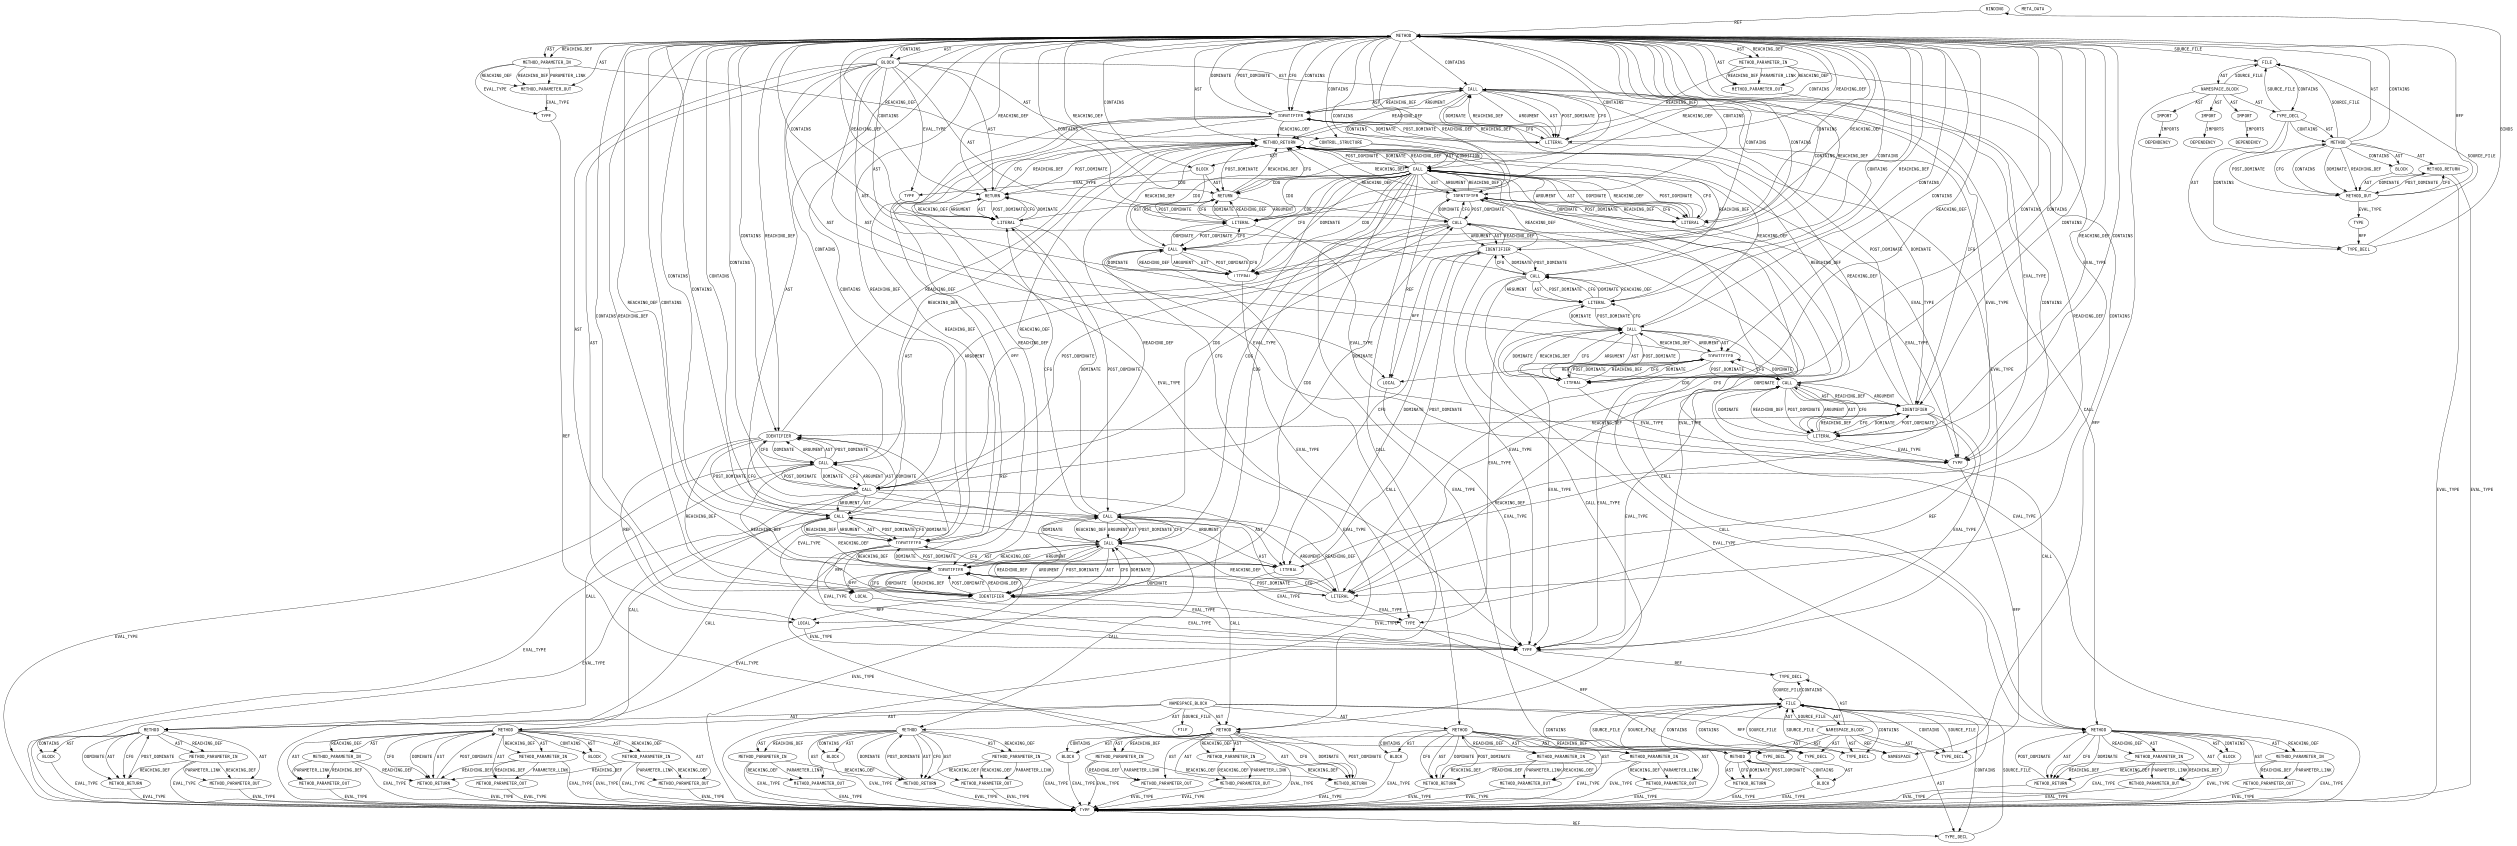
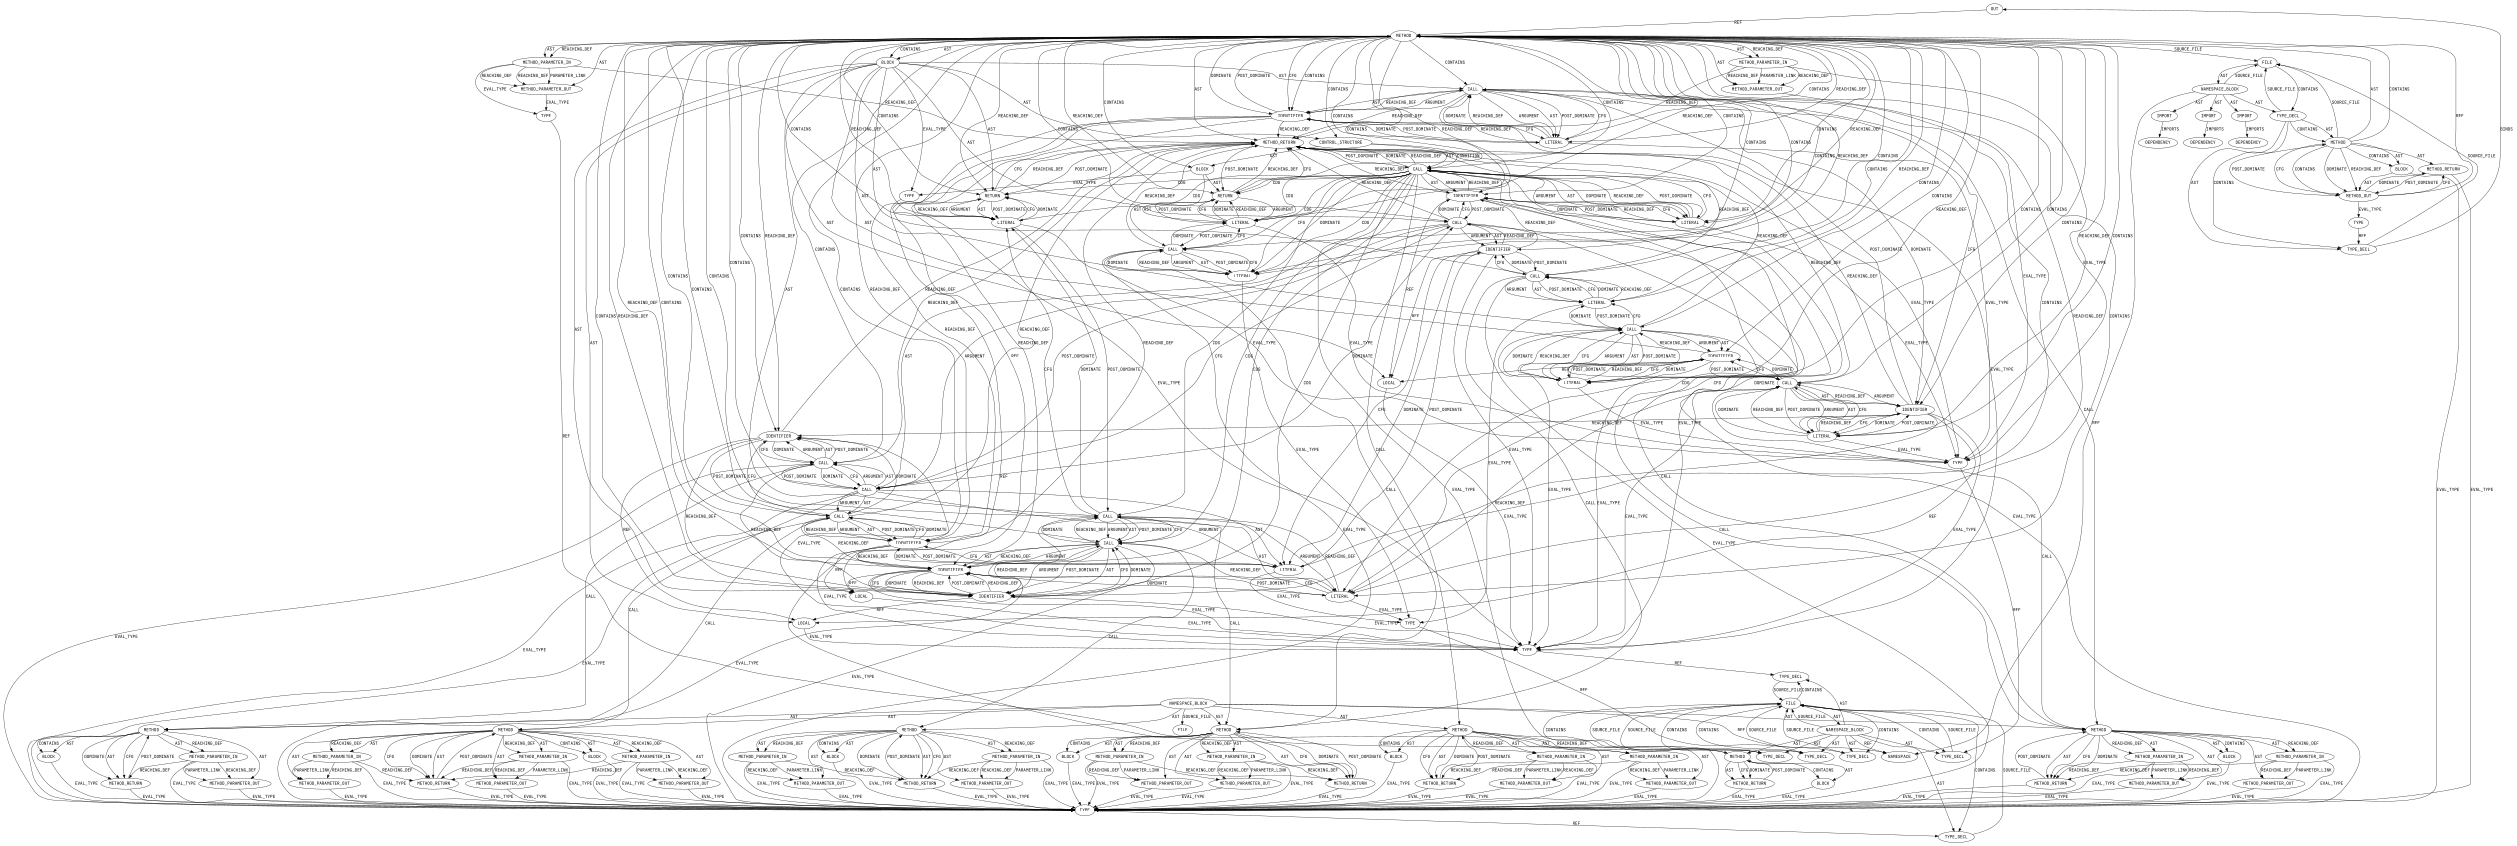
node "BINDING": label "BINDING" -> "OUT"
node "META_DATA": removed
